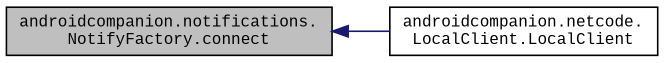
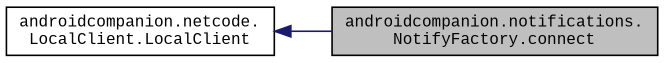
edge "androidcompanion.netcode. LocalClient.LocalClient" -> "androidcompanion.notifications. NotifyFactory.connect": reversed
